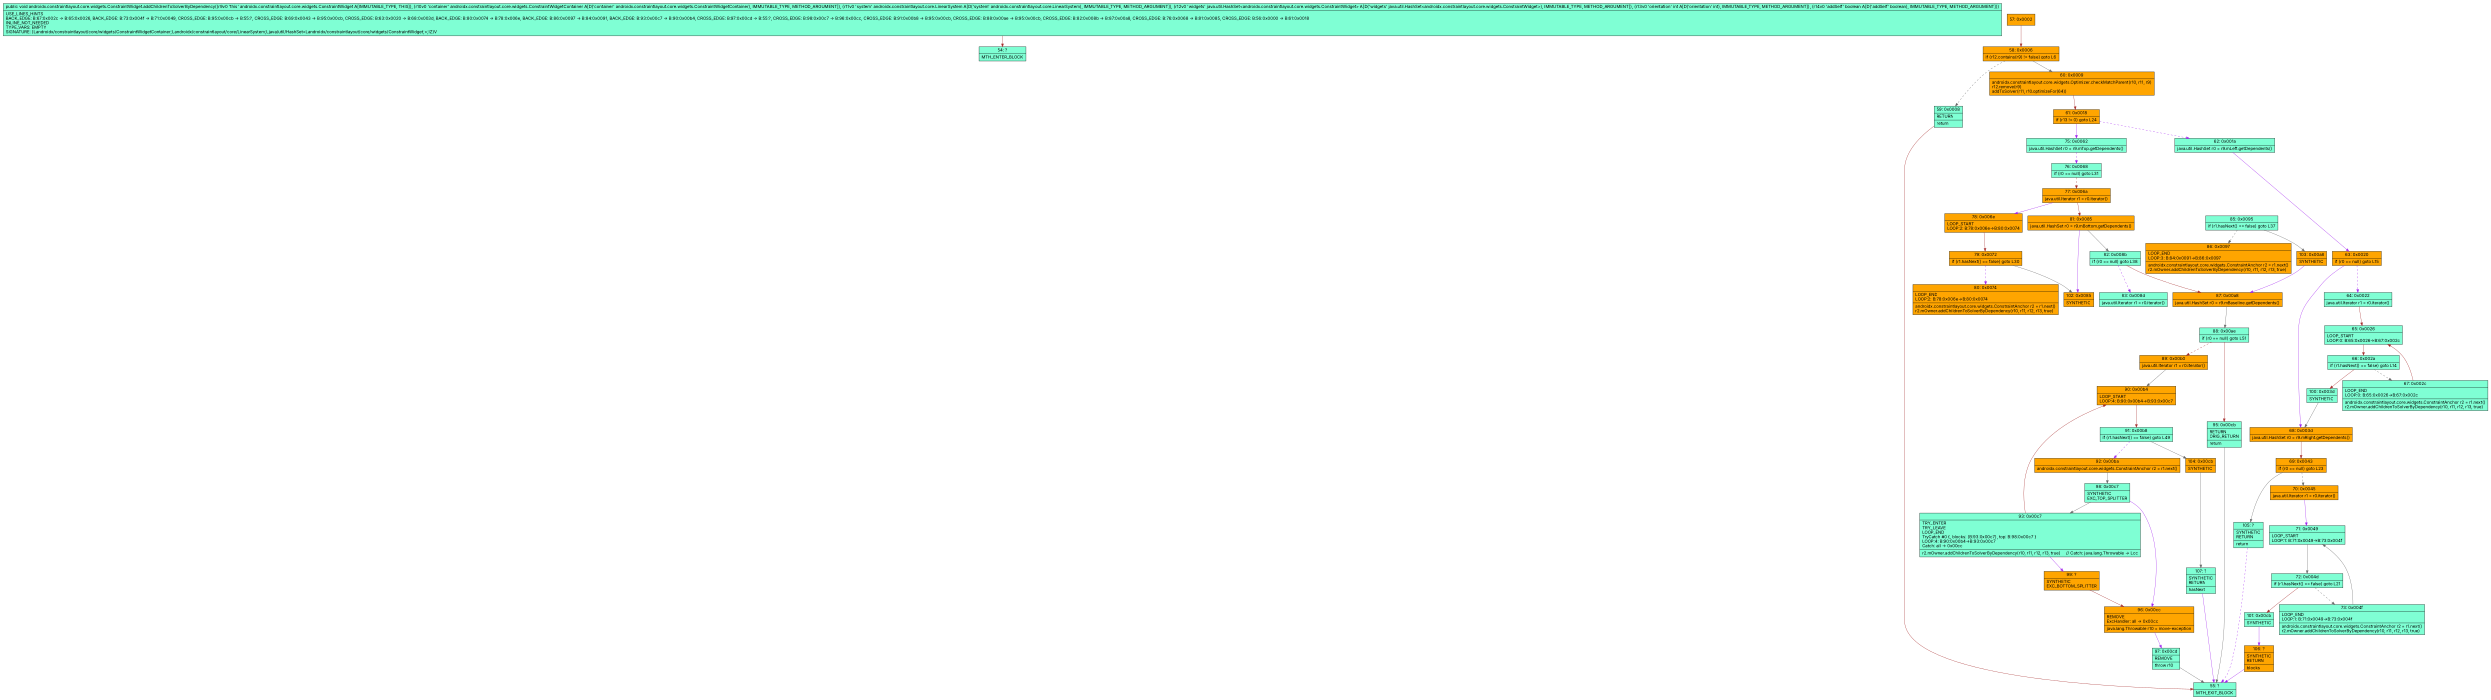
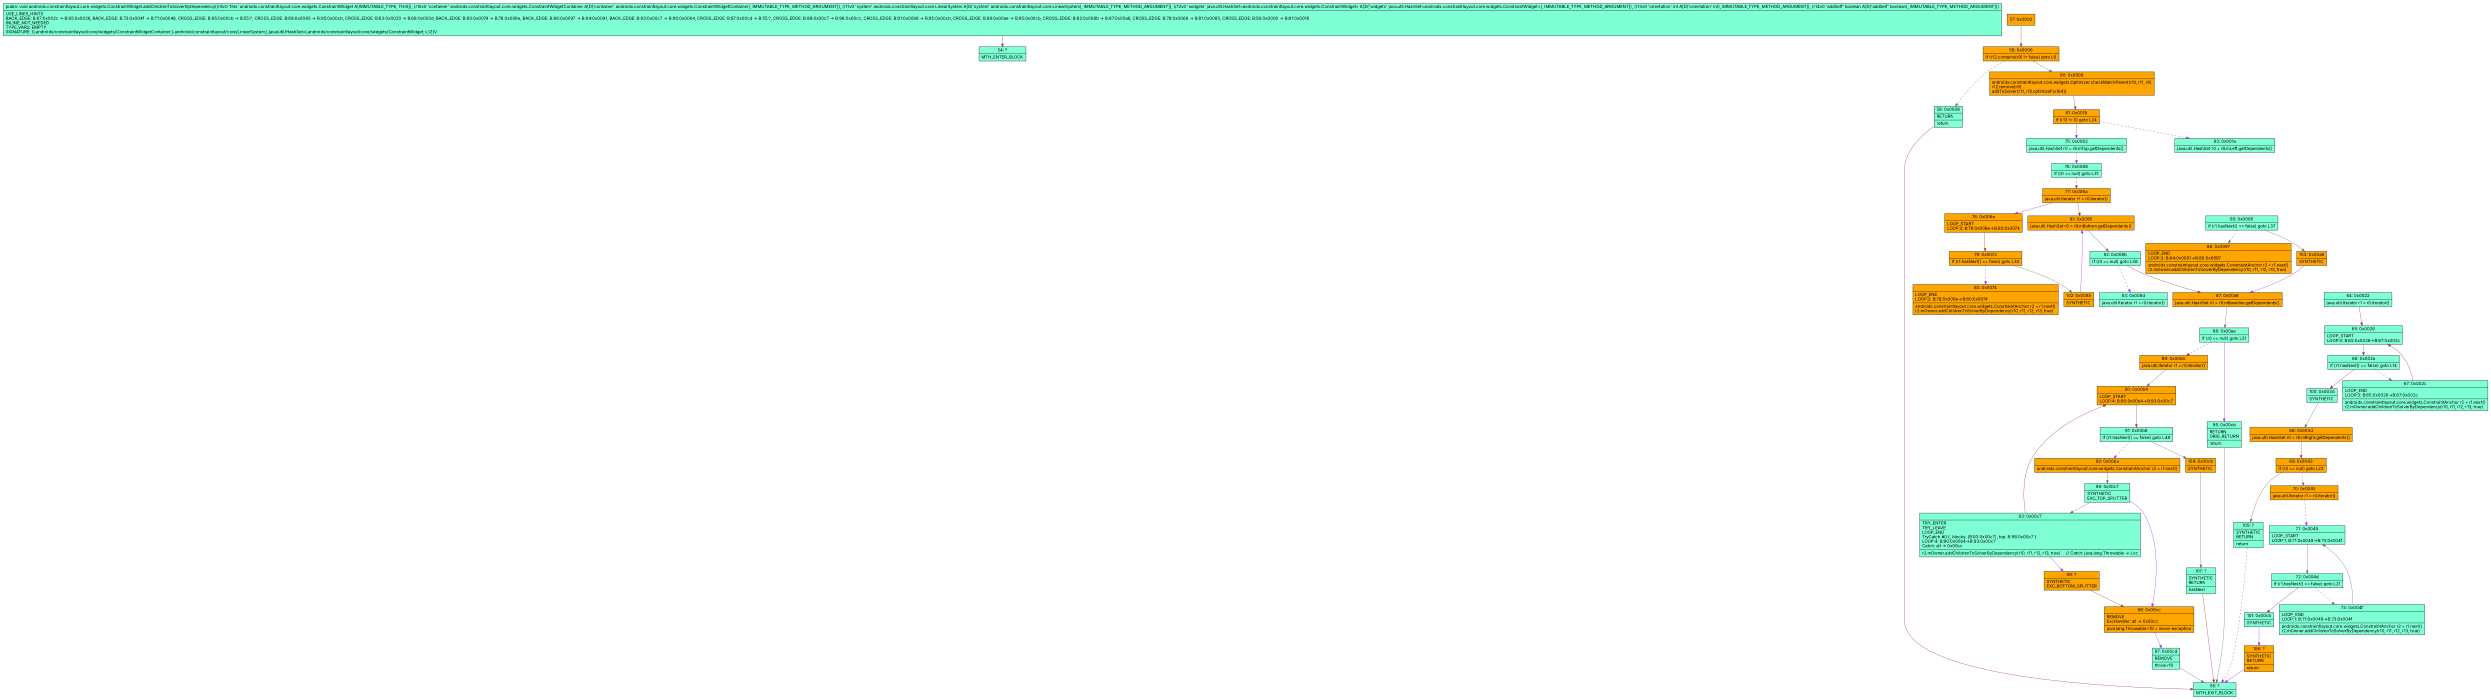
node "63: 0x0020": removed
edge "81: 0x0085" -> "102: 0x0085": reversed
edge "88: 0x00ae" -> "95: 0x00cb": color brown -> purple
edge "70: 0x0045" -> "71: 0x0049": style solid -> dashed
edge "107: ?" -> "55: ?": color purple -> brown
node "106: ?": text "blocks" -> "return"
